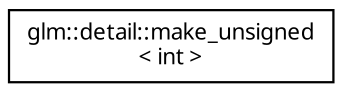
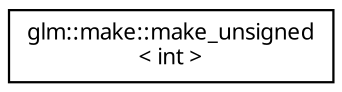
node "glm::detail::make_unsigned < int >": label "glm::detail::make_unsigned < int >" -> "glm::make::make_unsigned < int >"
